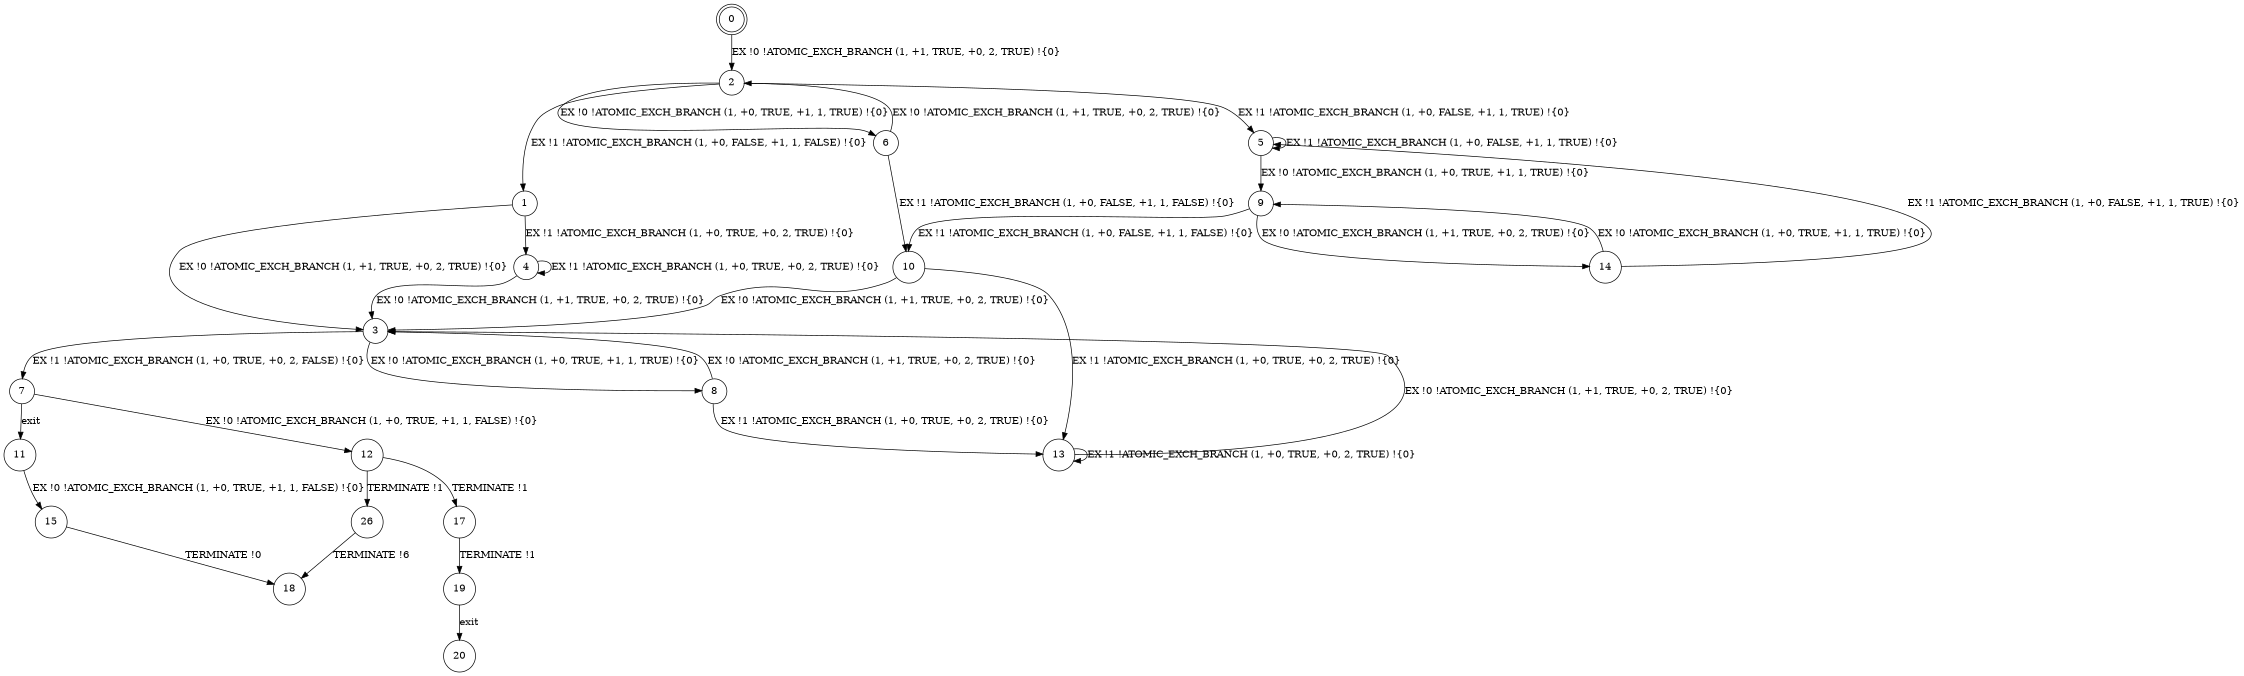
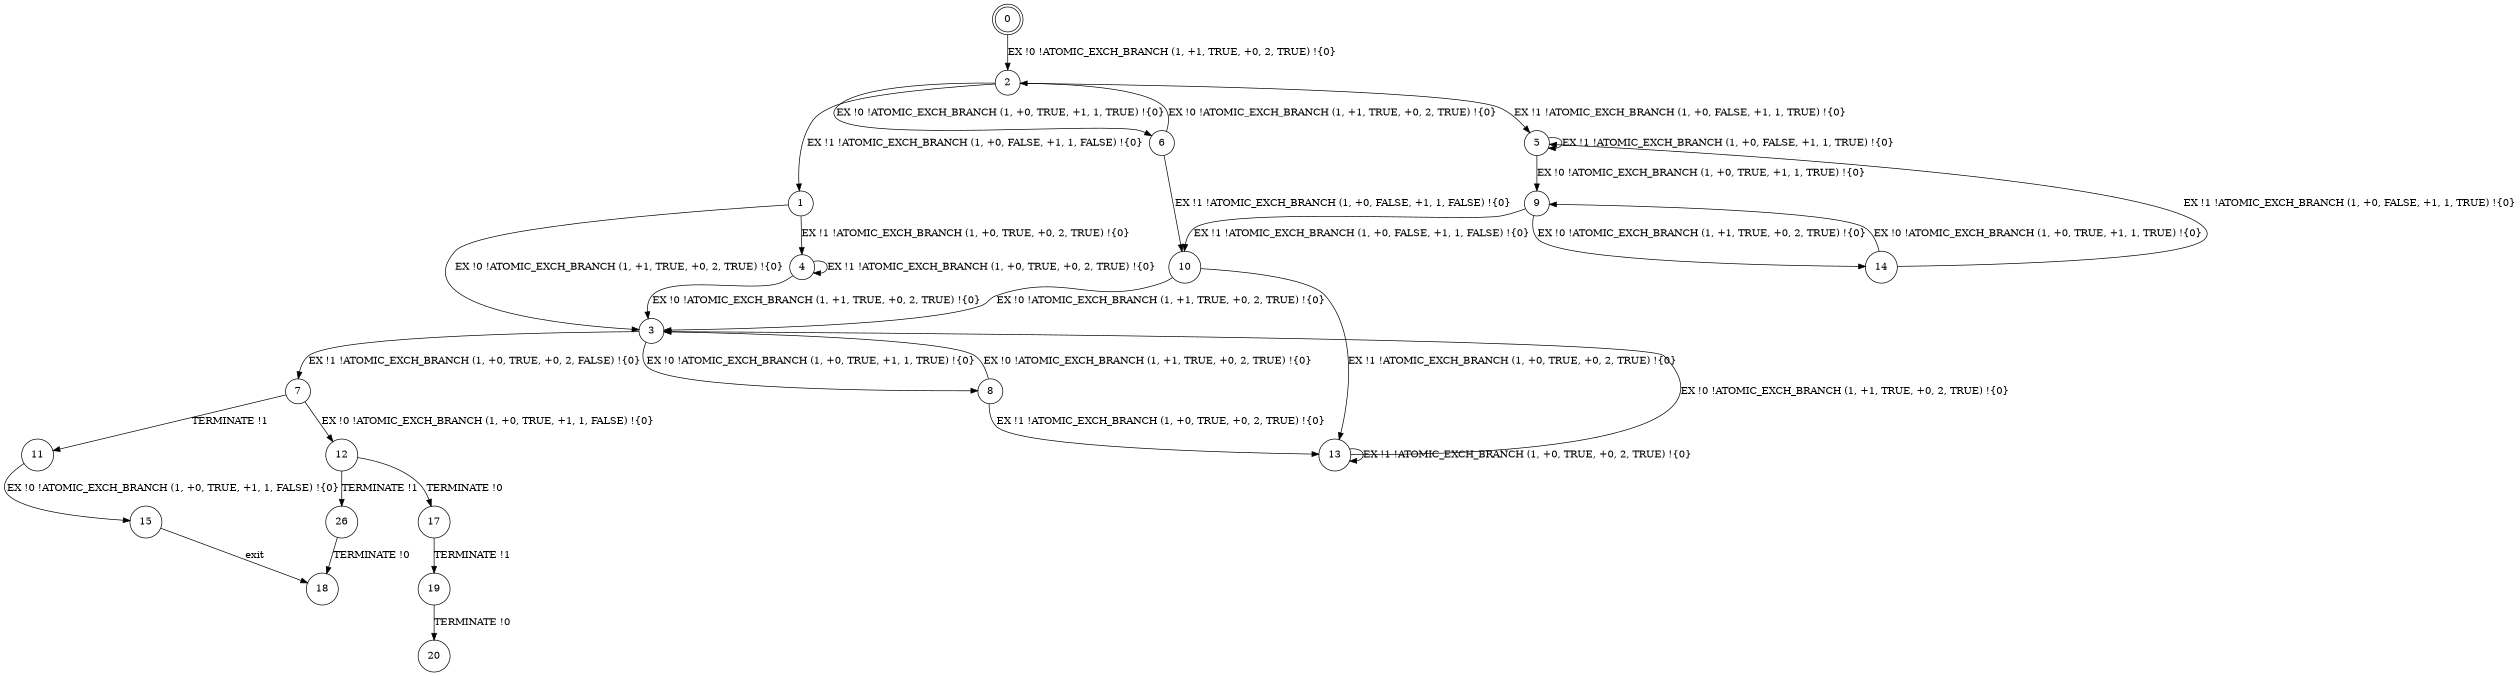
edge "7" -> "11": label "exit" -> "TERMINATE !1"
edge "12" -> "17": label "TERMINATE !1" -> "TERMINATE !0"
edge "15" -> "18": label "TERMINATE !0" -> "exit"
edge "26" -> "18": label "TERMINATE !6" -> "TERMINATE !0"
edge "19" -> "20": label "exit" -> "TERMINATE !0"
